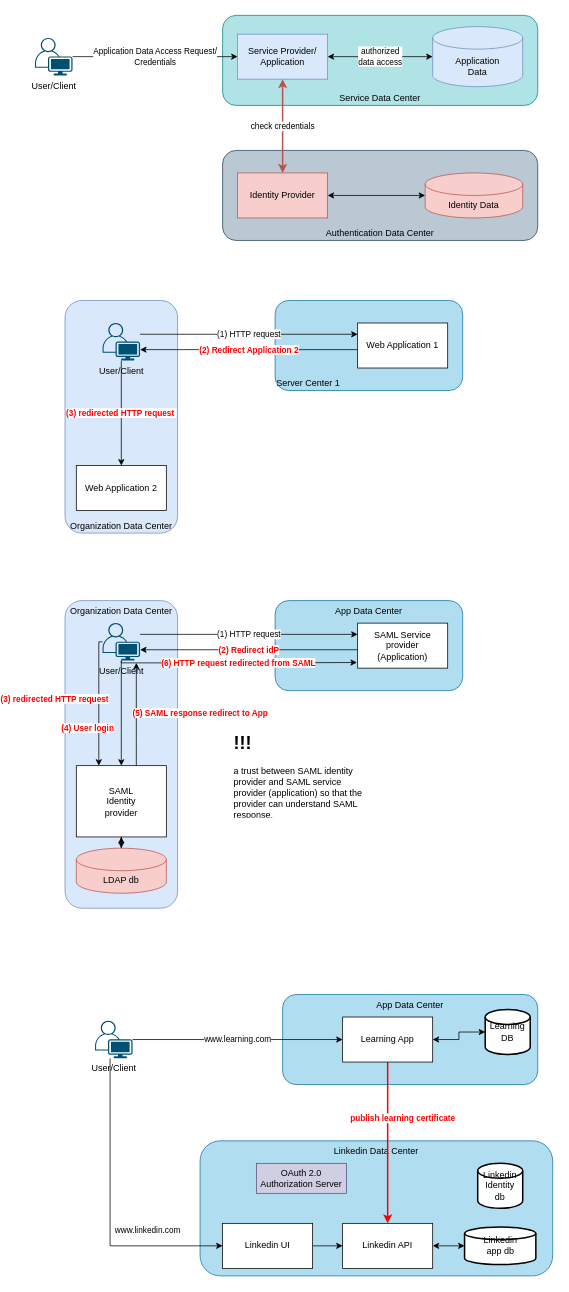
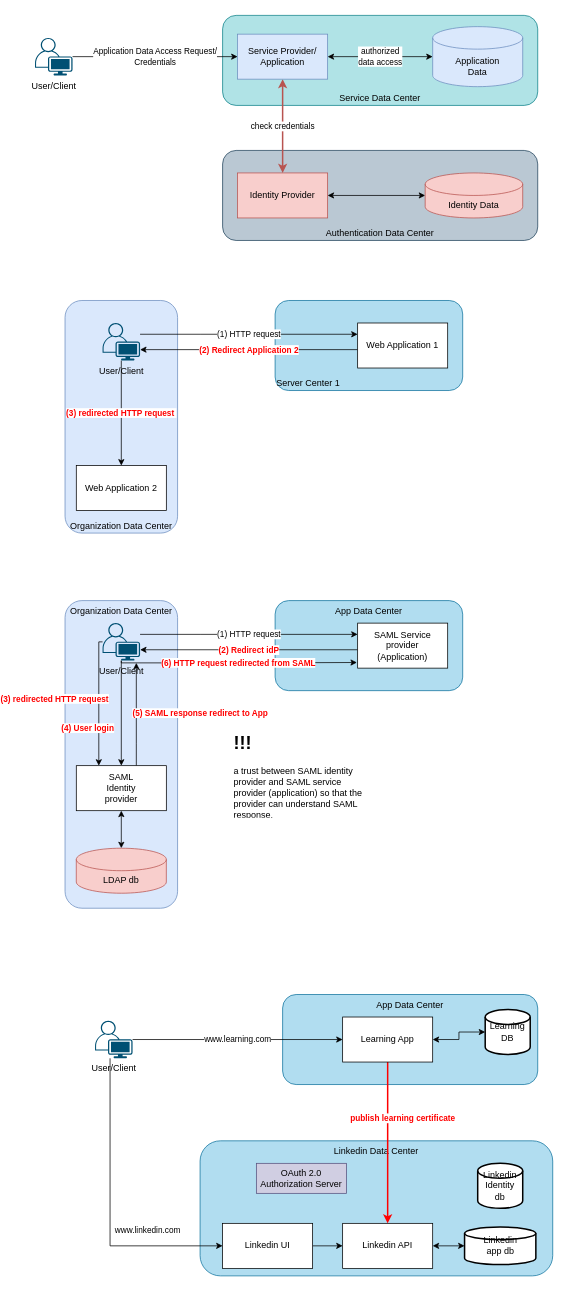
node "SAML Identity provider": size 90x71 -> 90x45
